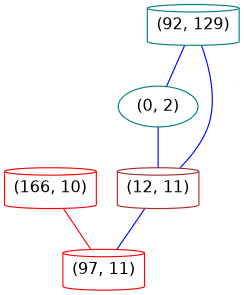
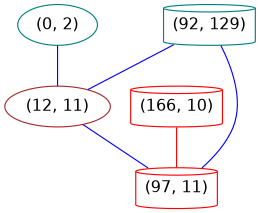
edge "(92, 129)" -- "(0, 2)": now "(92, 129)" -- "(97, 11)"
node "(12, 11)": shape cylinder -> ellipse
